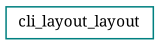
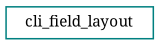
node "cli_layout_layout": label "cli_layout_layout" -> "cli_field_layout"
